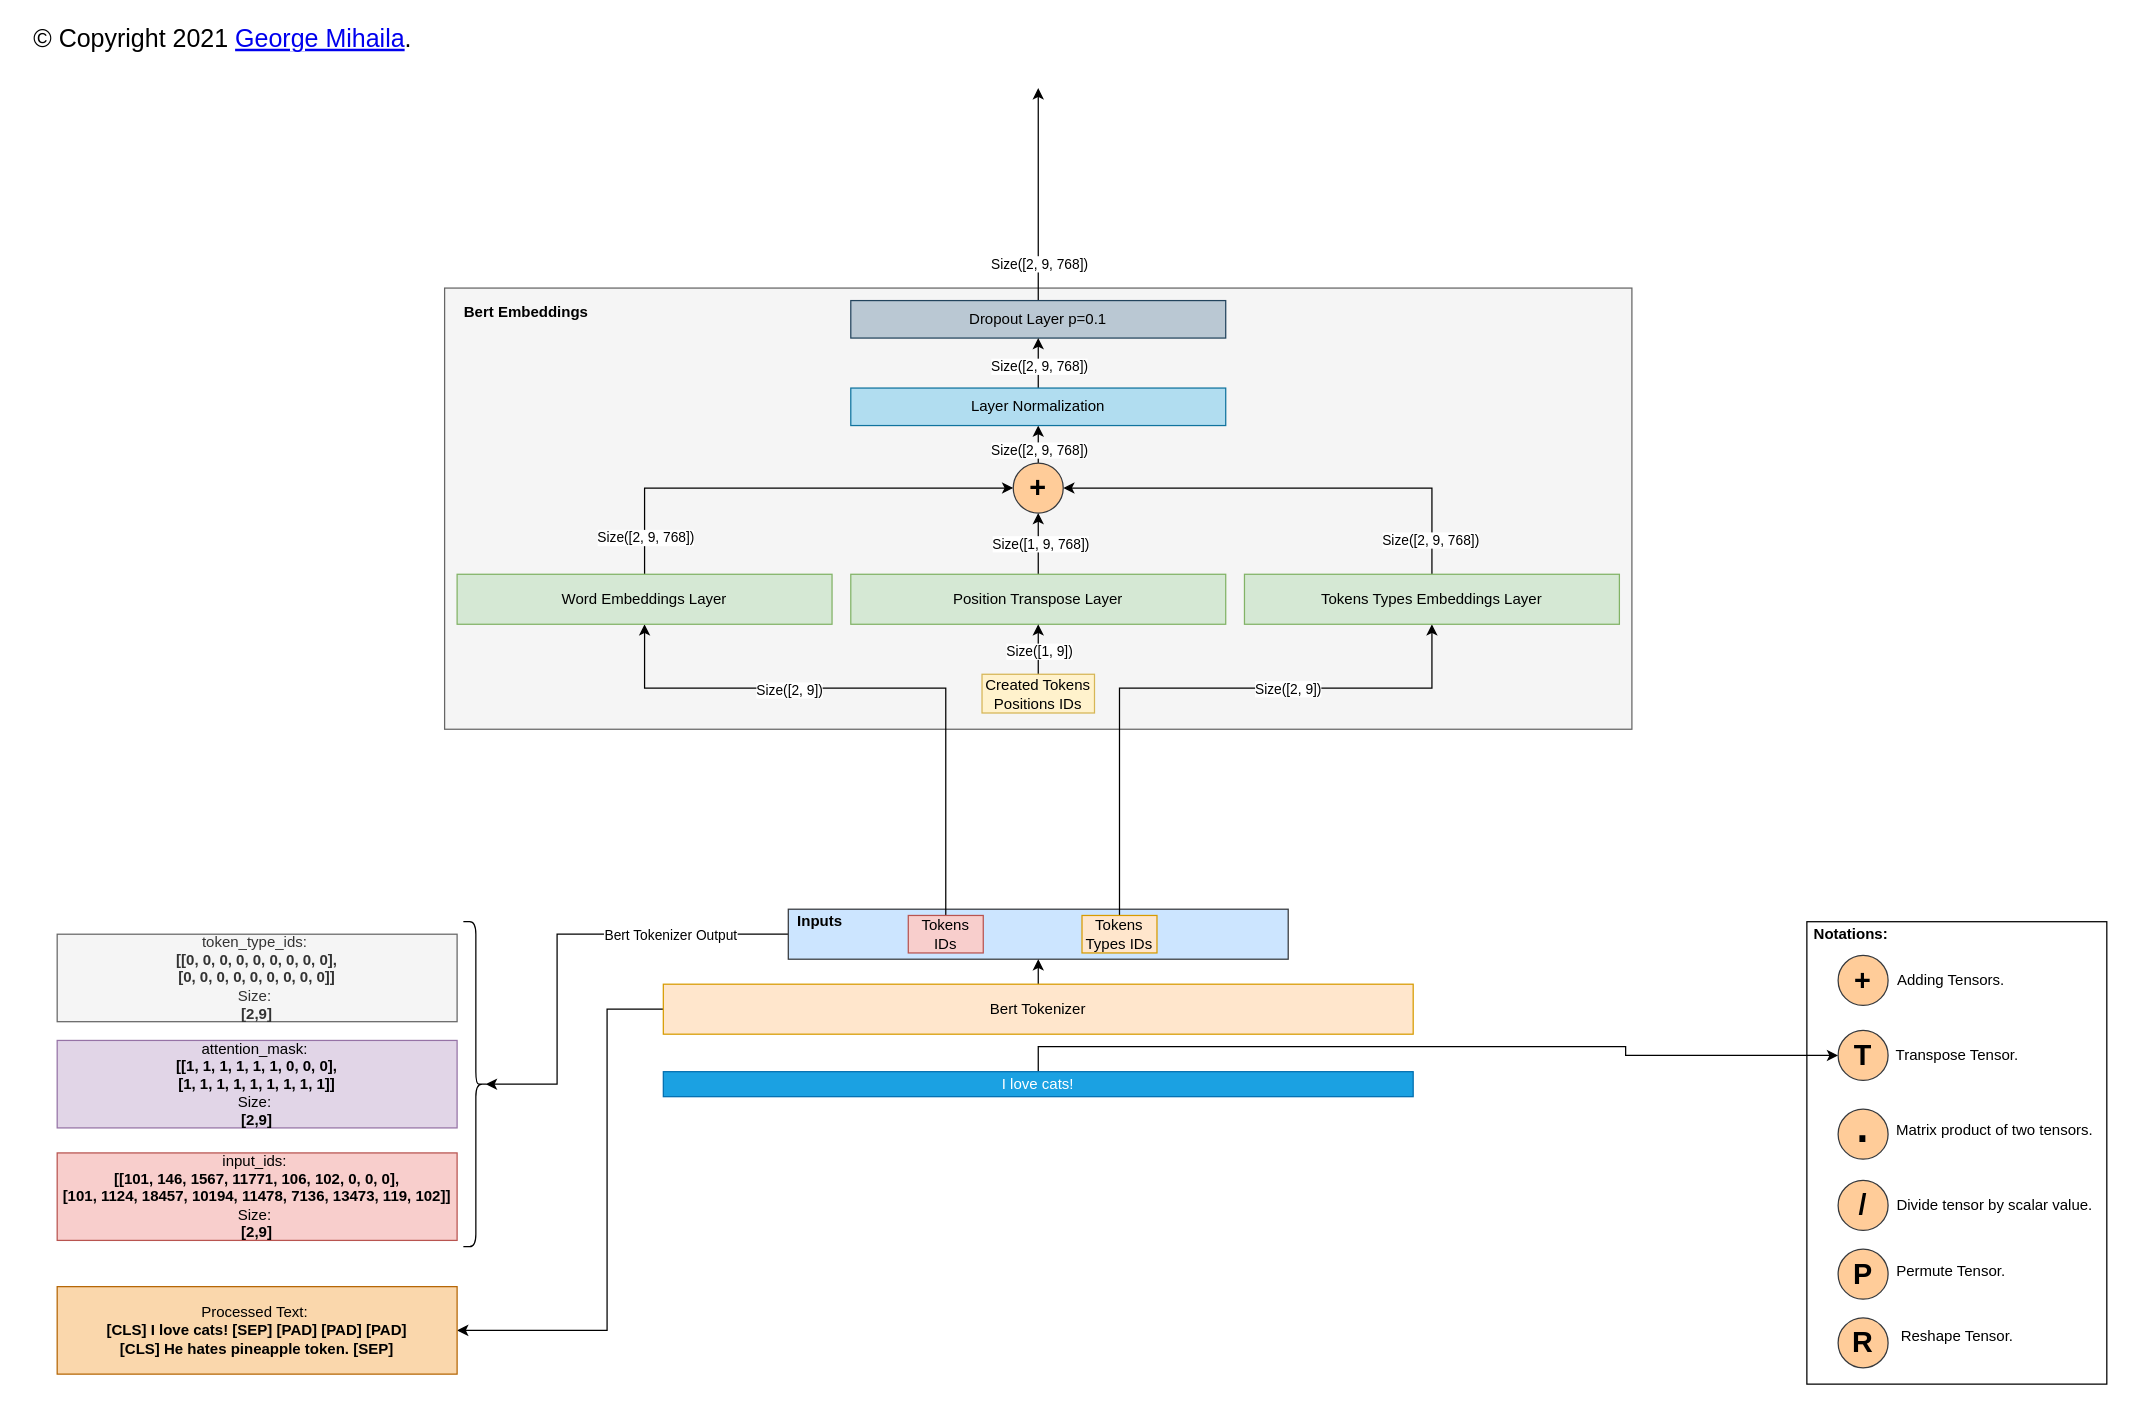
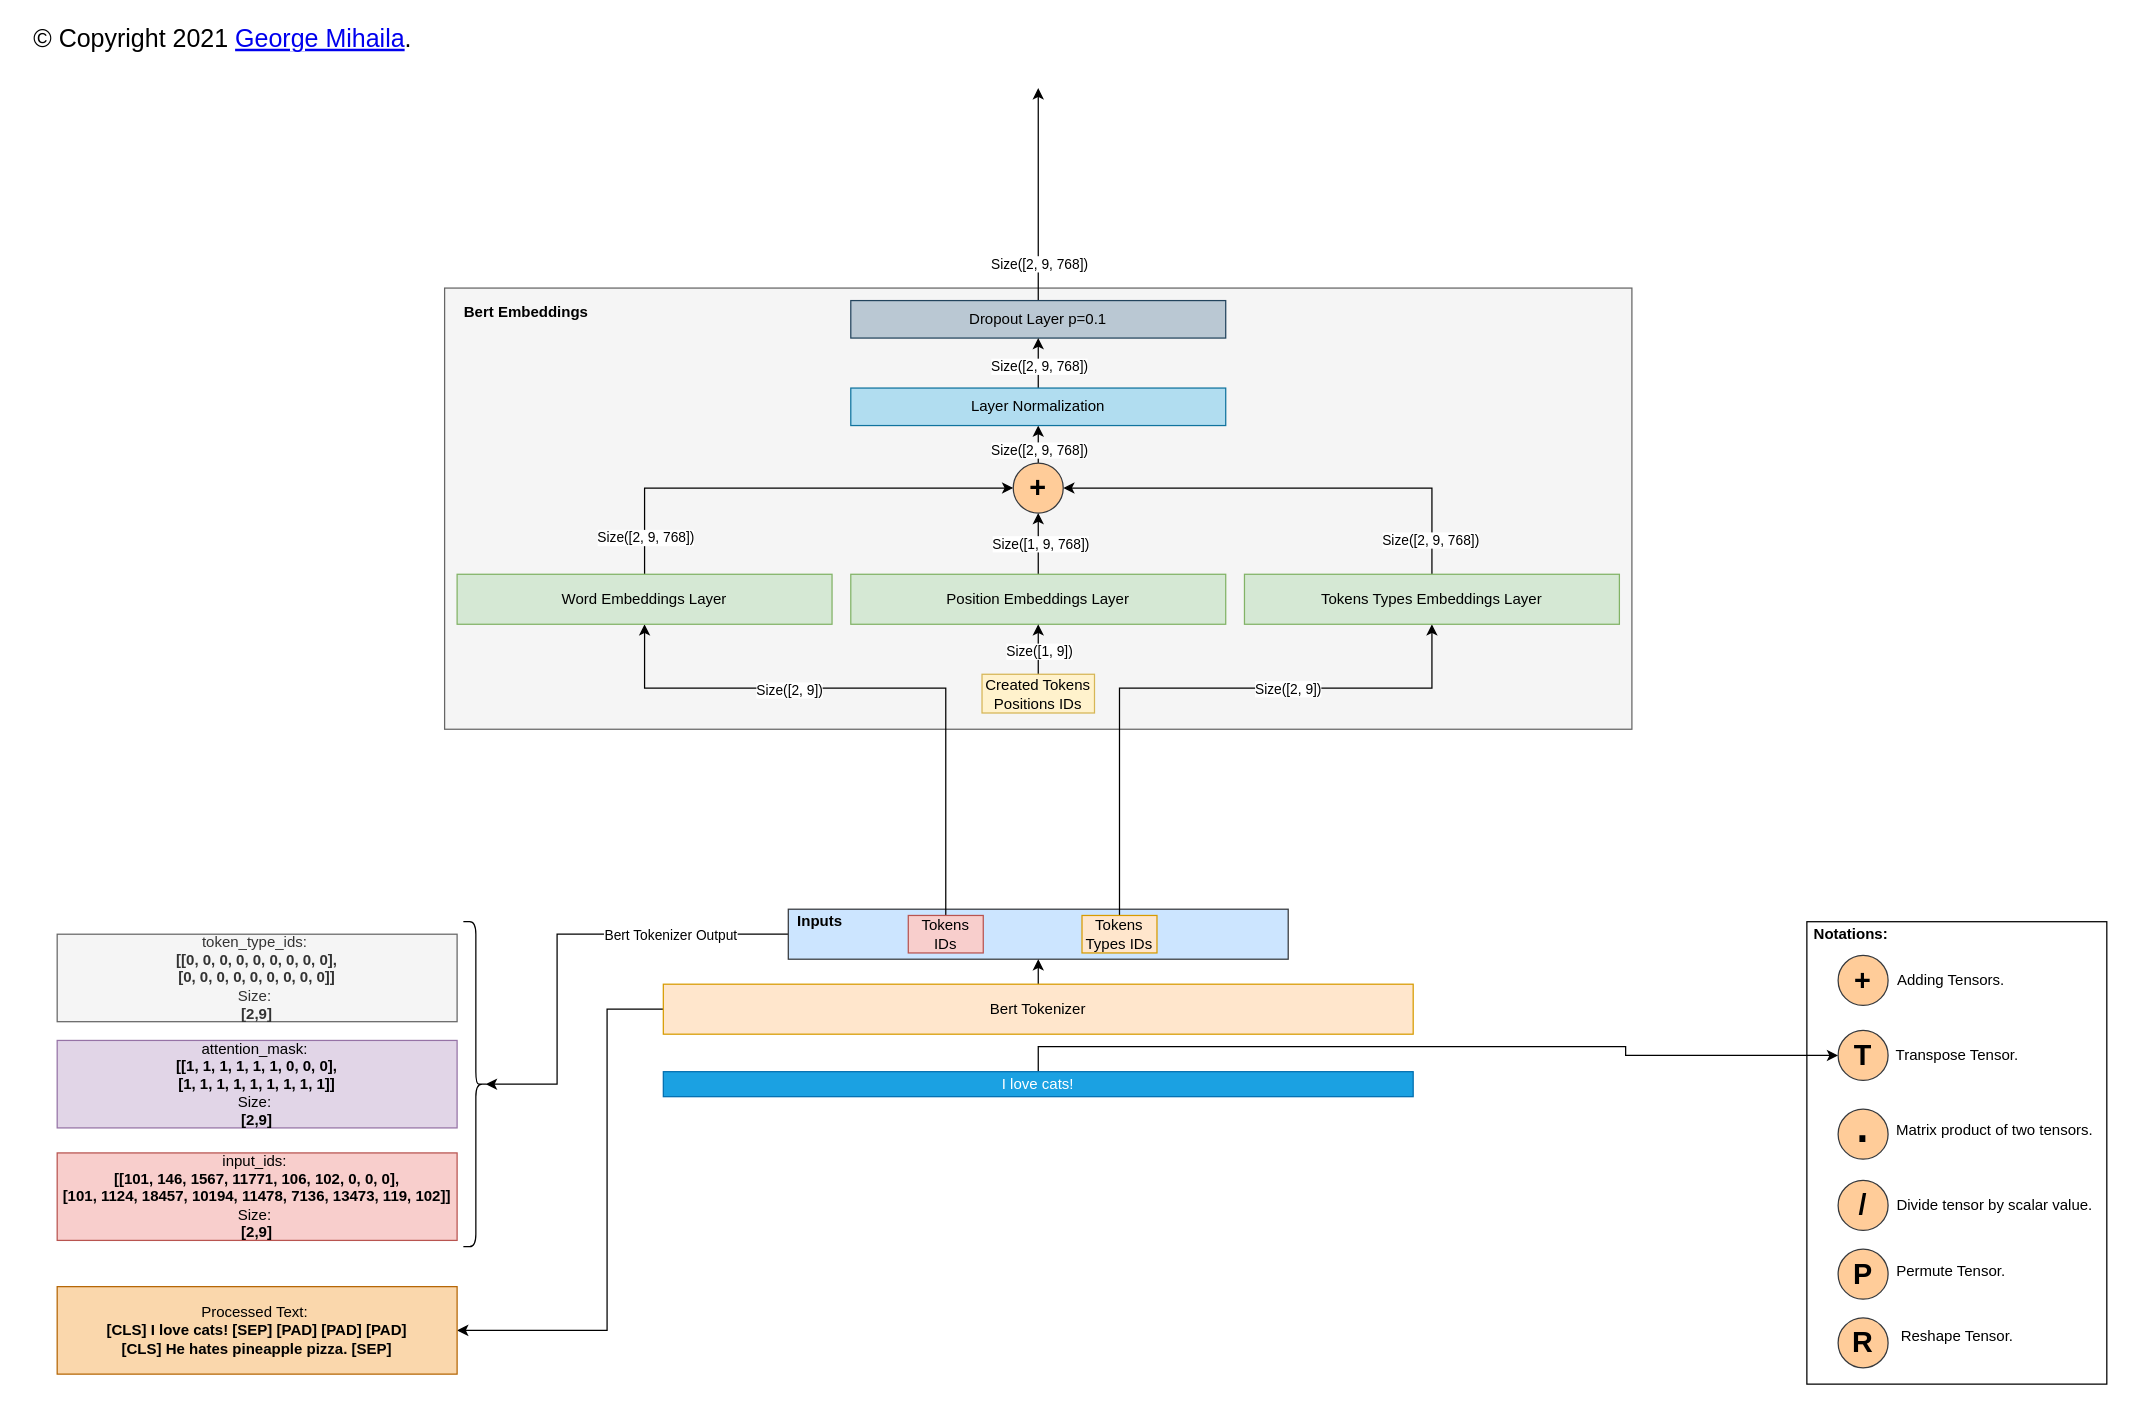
node "Position Transpose Layer": label "Position Transpose Layer" -> "Position Embeddings Layer"
node "Processed Text: [CLS] I love cats! [SEP] [PAD] [PAD] [PAD] [CLS] He hates pineapple token. [SEP]": label "Processed Text: [CLS] I love cats! [SEP] [PAD] [PAD] [PAD] [CLS] He hates pineapple token. [SEP]" -> "Processed Text: [CLS] I love cats! [SEP] [PAD] [PAD] [PAD] [CLS] He hates pineapple pizza. [SEP]"
